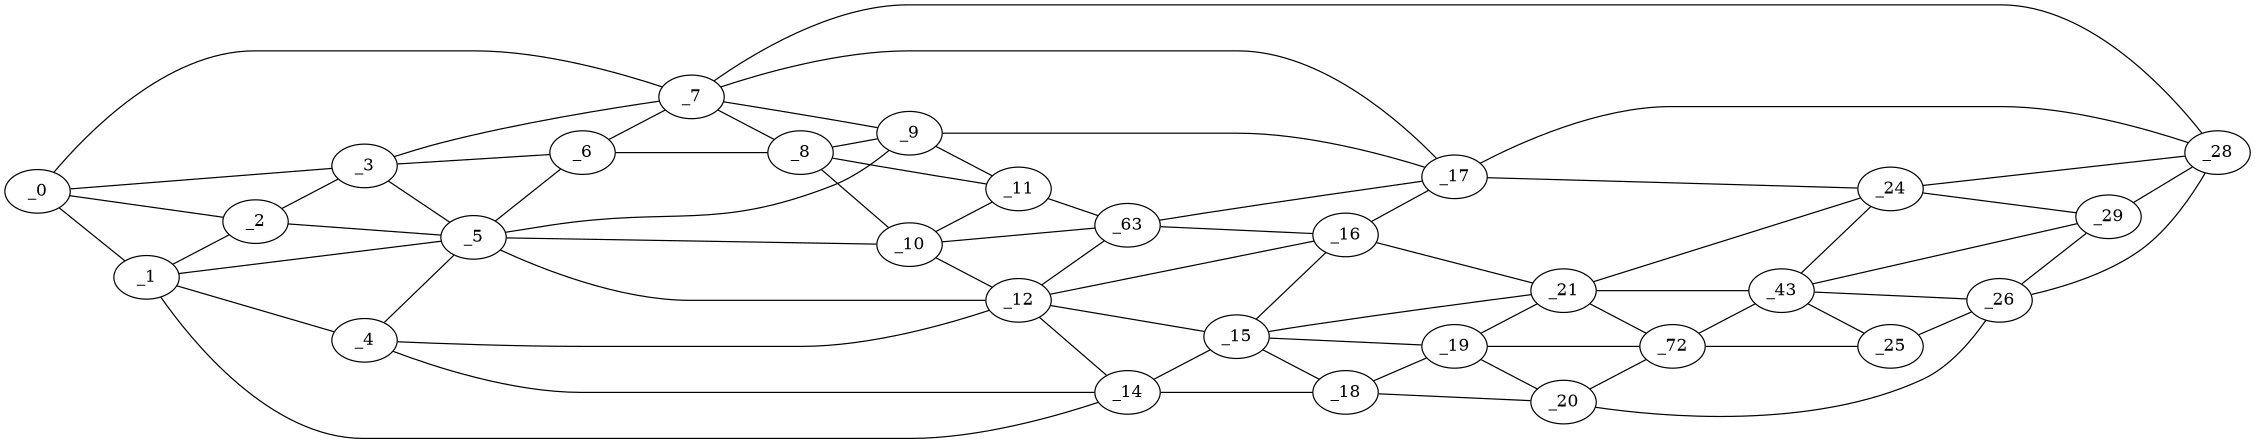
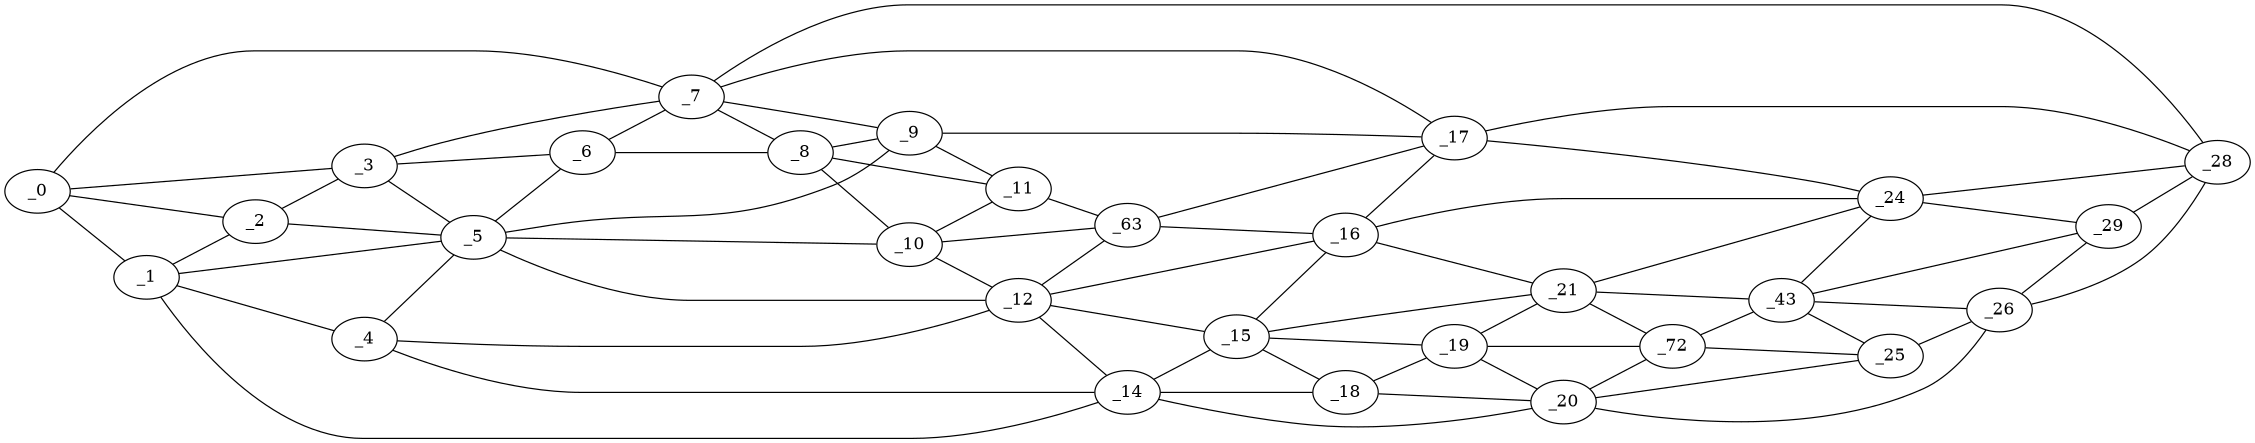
edge "_24" -- "_16": added
edge "_25" -- "_20": added
edge "_14" -- "_20": added
